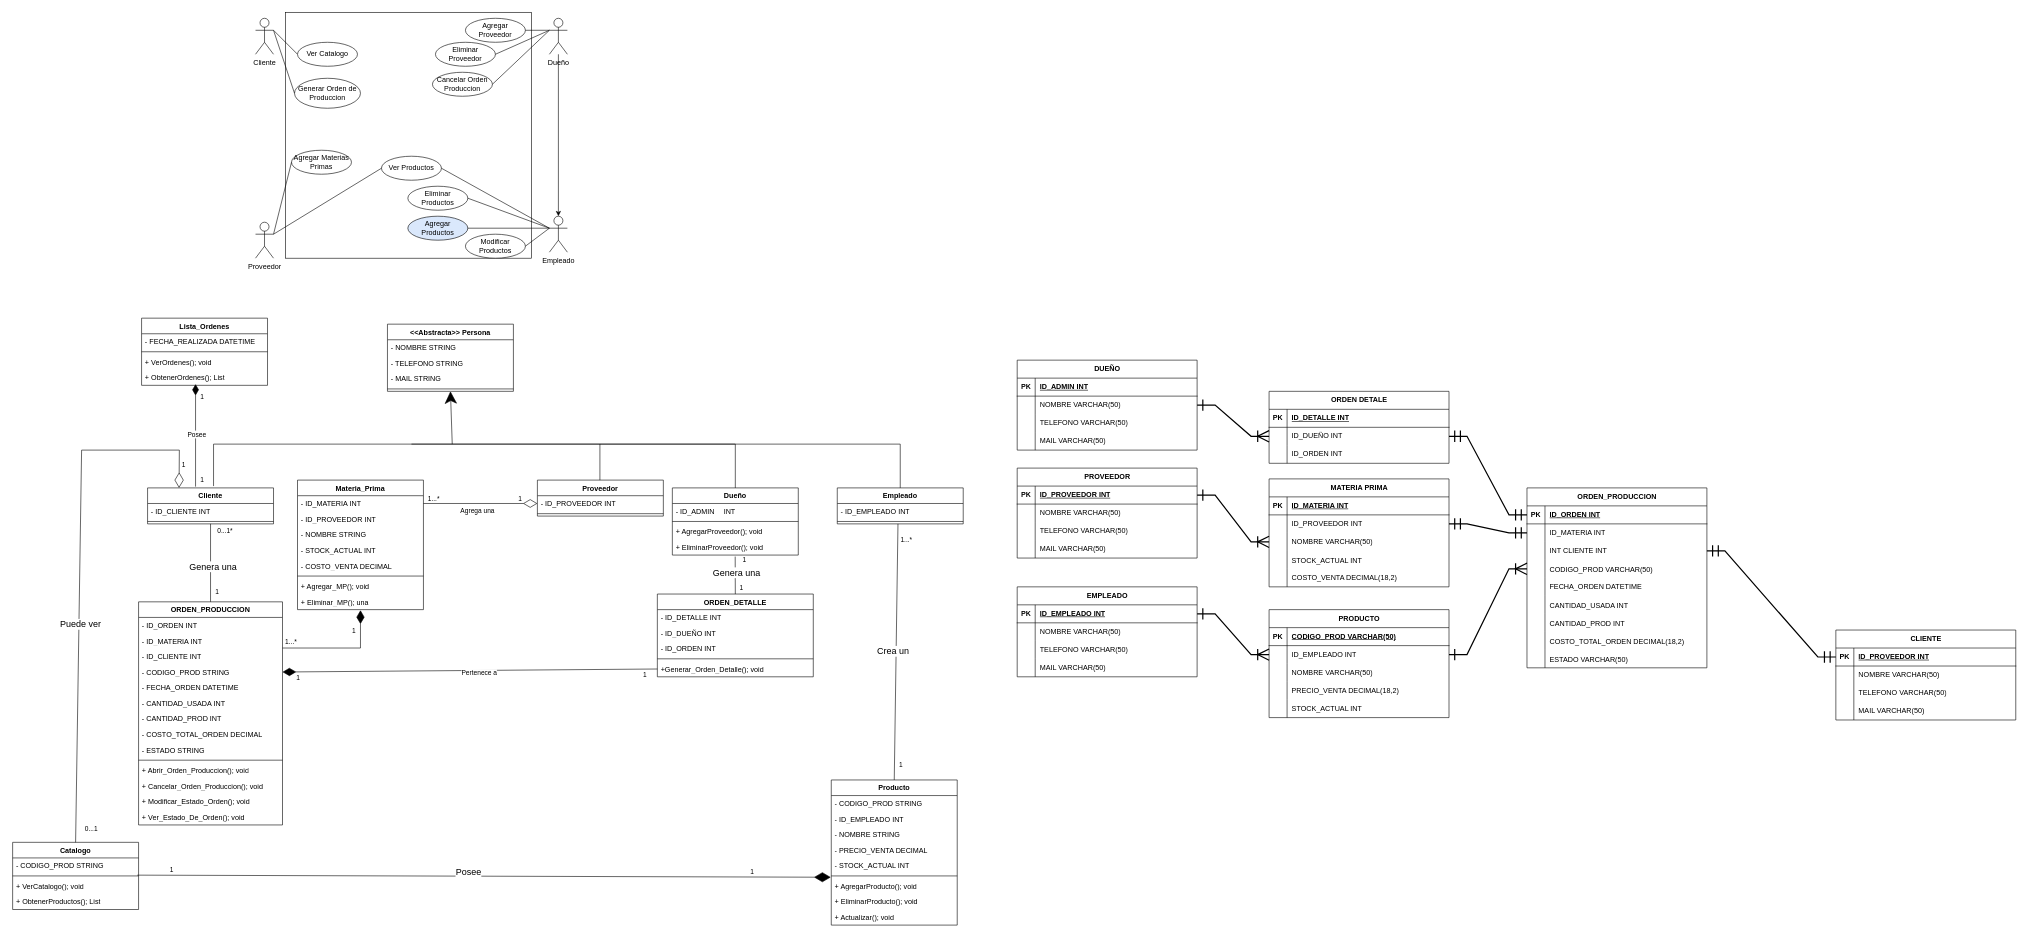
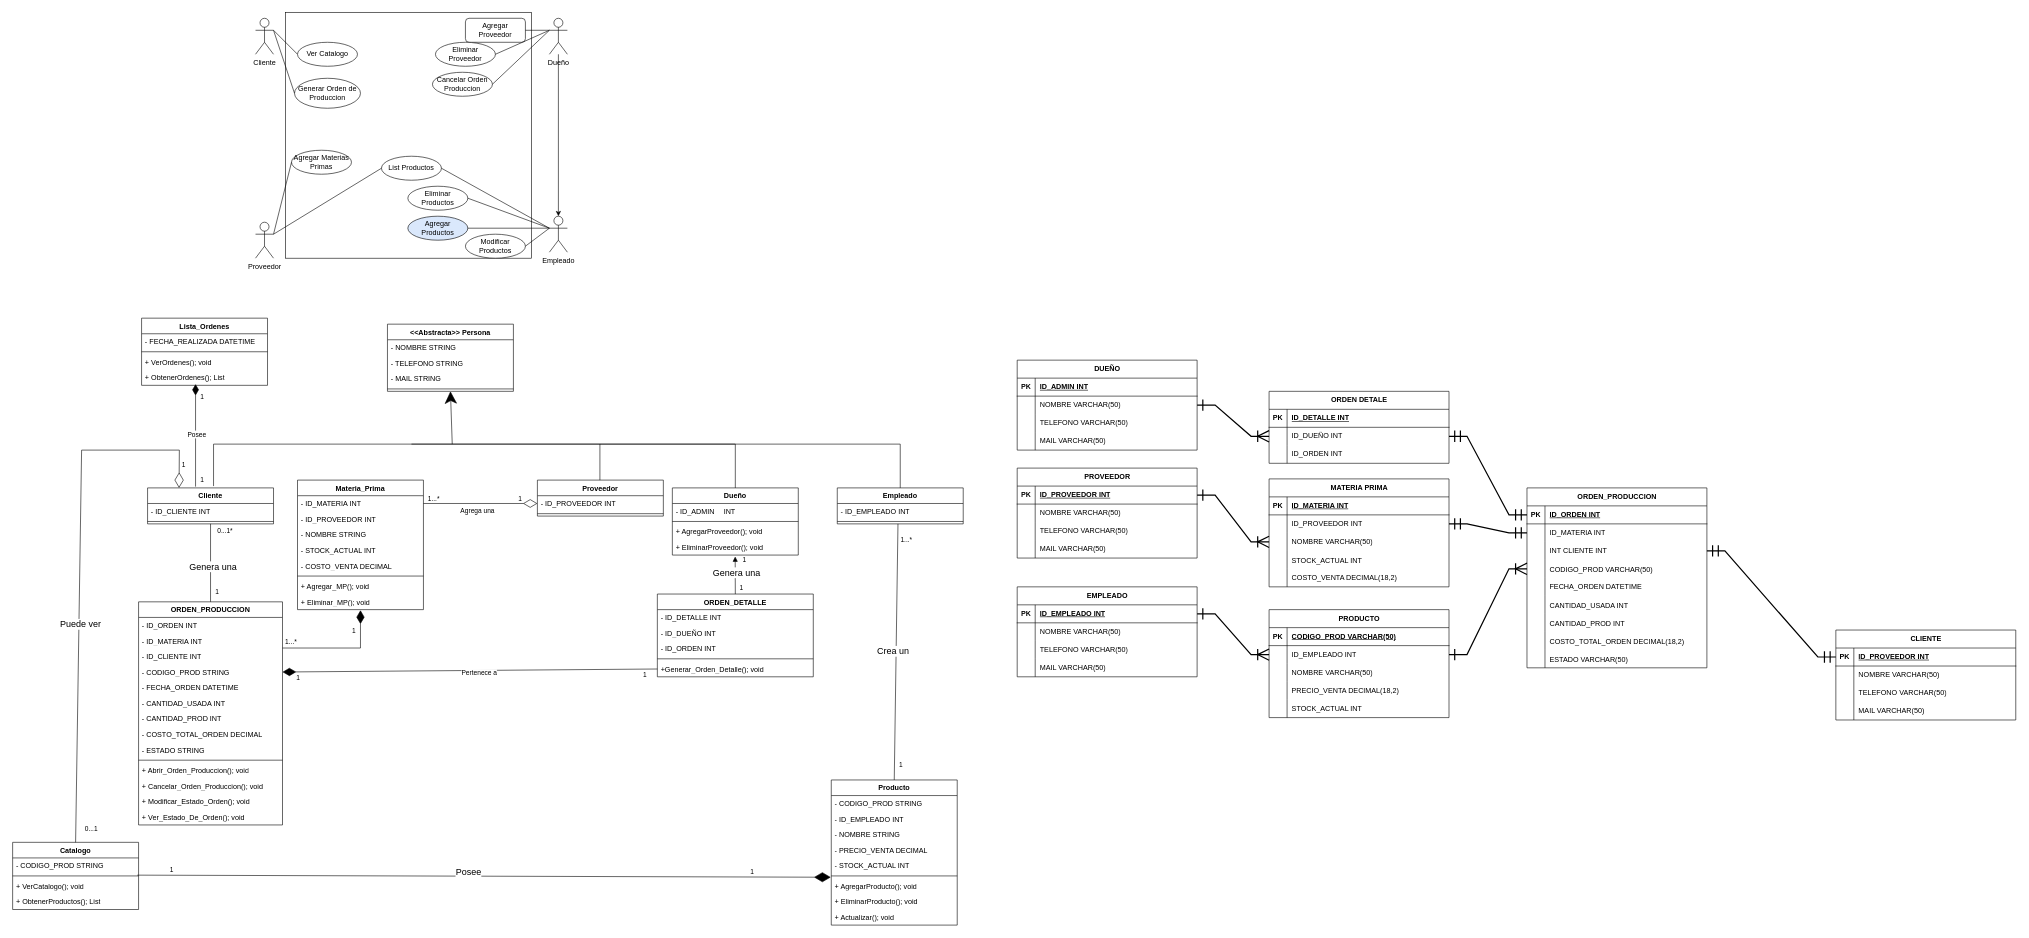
node "Agregar Proveedor": shape ellipse -> rounded rectangle
node "Ver Productos": label "Ver Productos" -> "List Productos"
edge "+ EliminarProveedor(); void" -- "ORDEN_DETALLE": arrowhead none -> block
node "+ Eliminar_MP(); una": label "+ Eliminar_MP(); una" -> "+ Eliminar_MP(); void"
